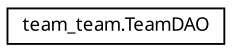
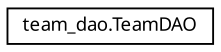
node "team_team.TeamDAO": label "team_team.TeamDAO" -> "team_dao.TeamDAO"
